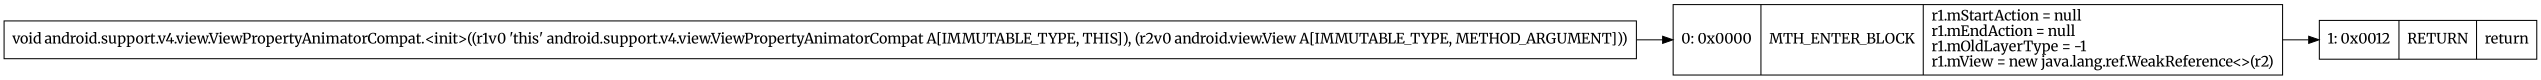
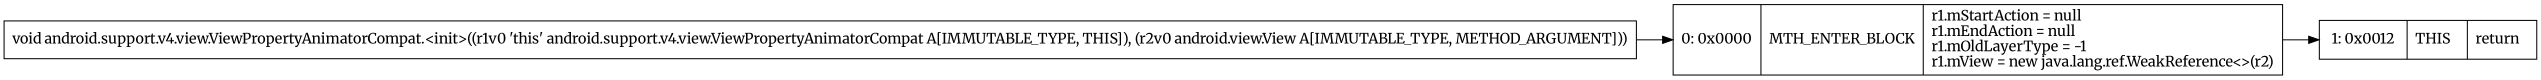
node "1: 0x0012": text "RETURN" -> "THIS"
